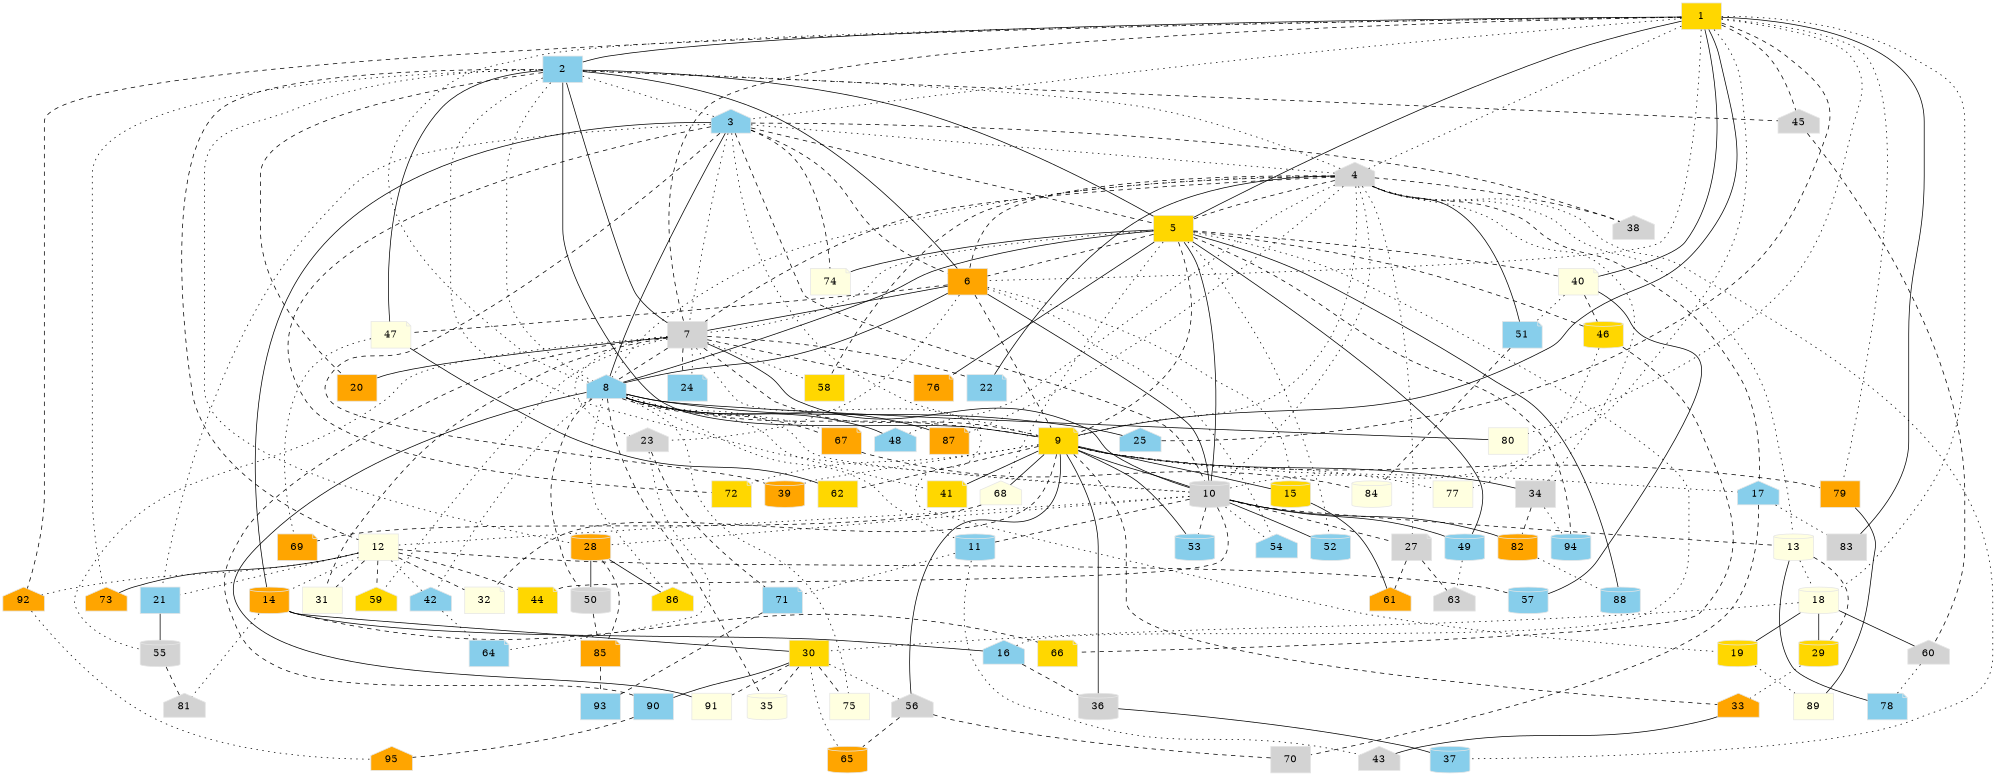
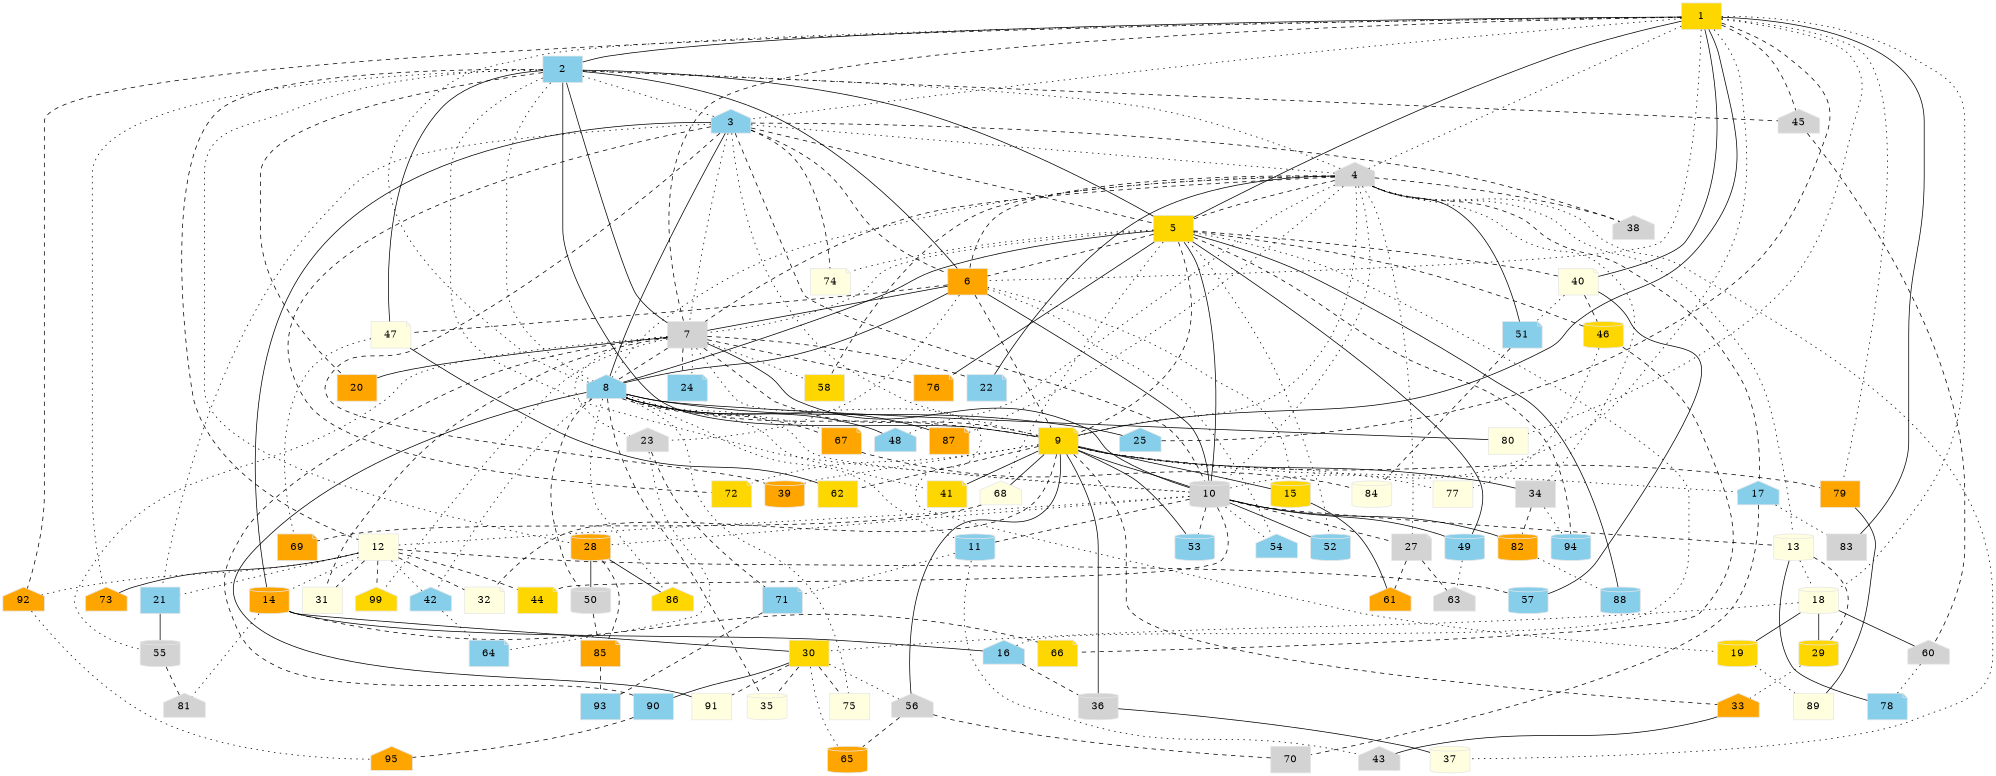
edge "5" -- "74": style solid -> dotted
node "59": label "59" -> "99"
node "37": fillcolor skyblue -> lightyellow
